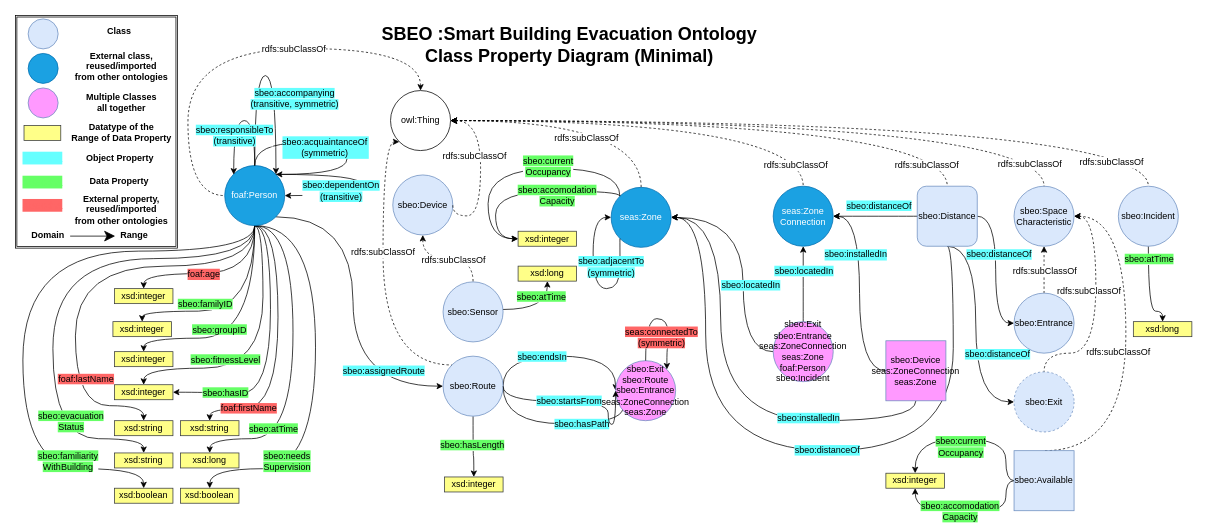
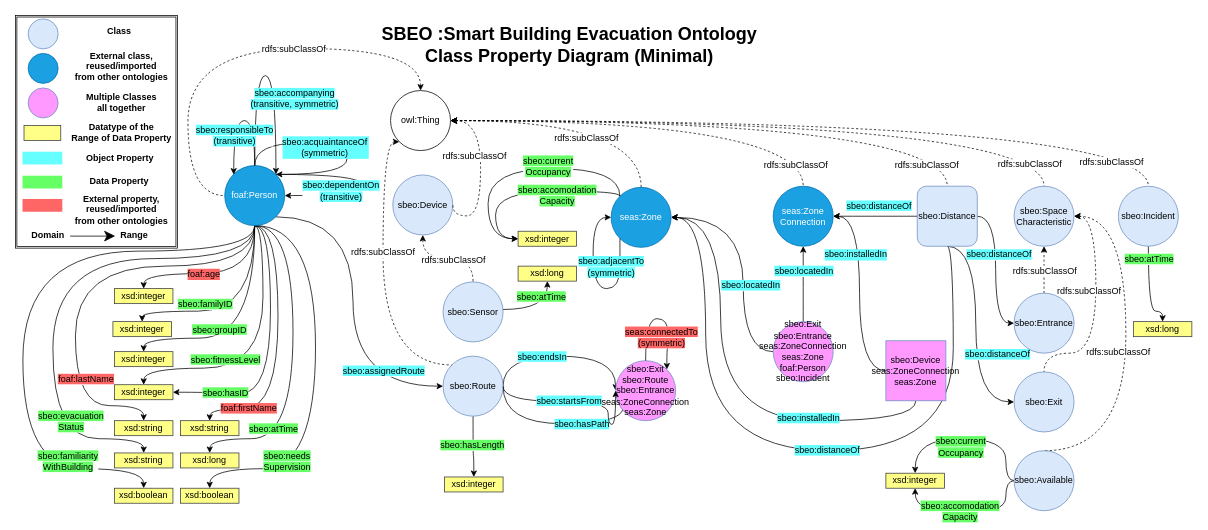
node "sbeo:Exit": style dashed -> solid
node "sbeo:Available": shape rectangle -> ellipse
